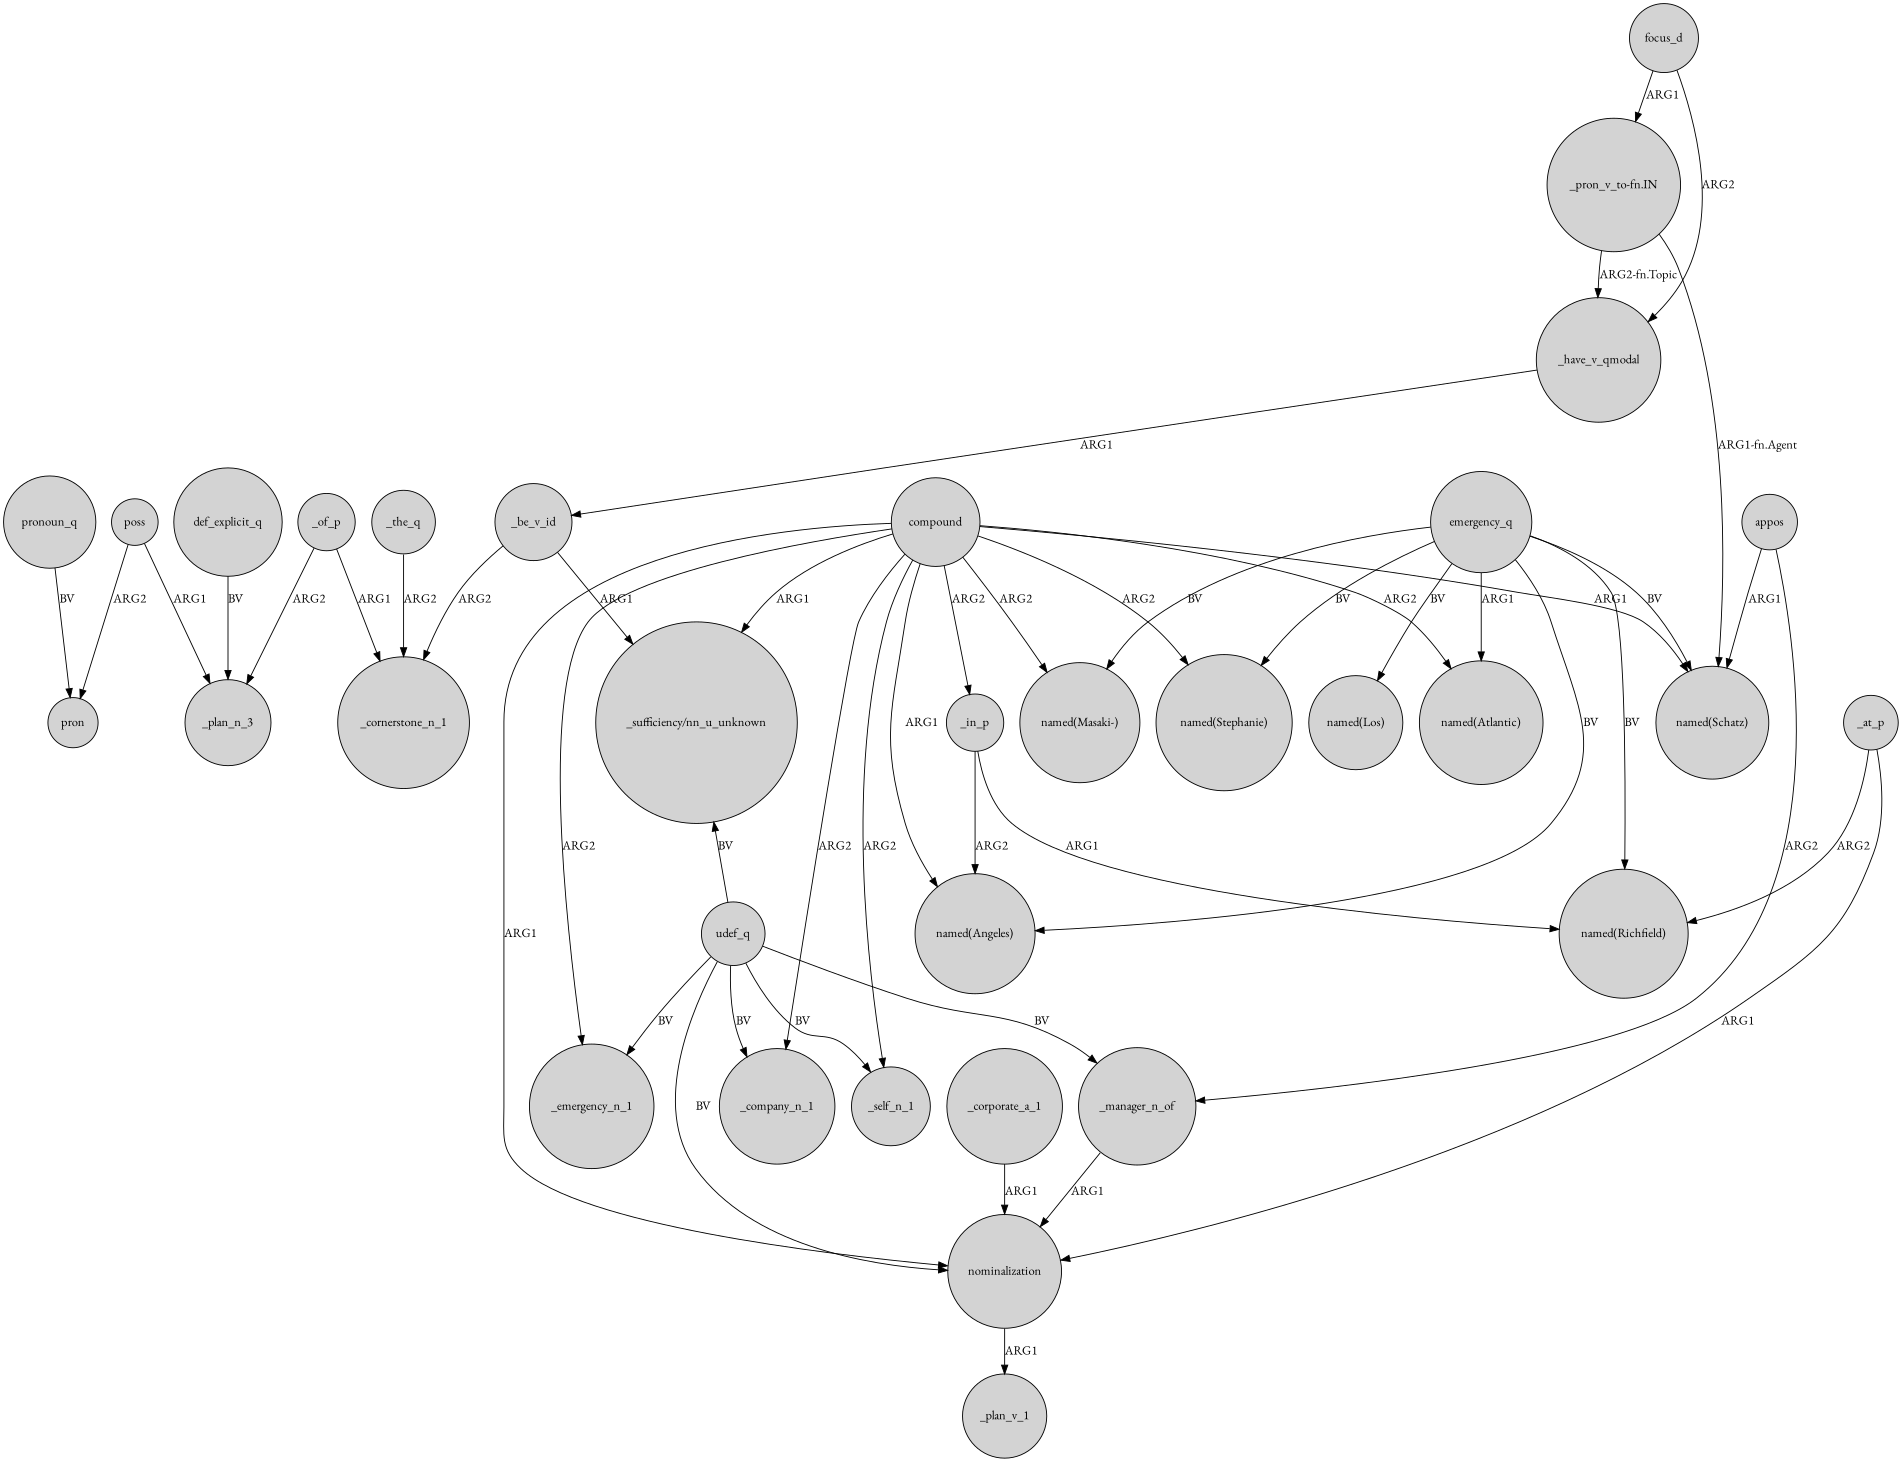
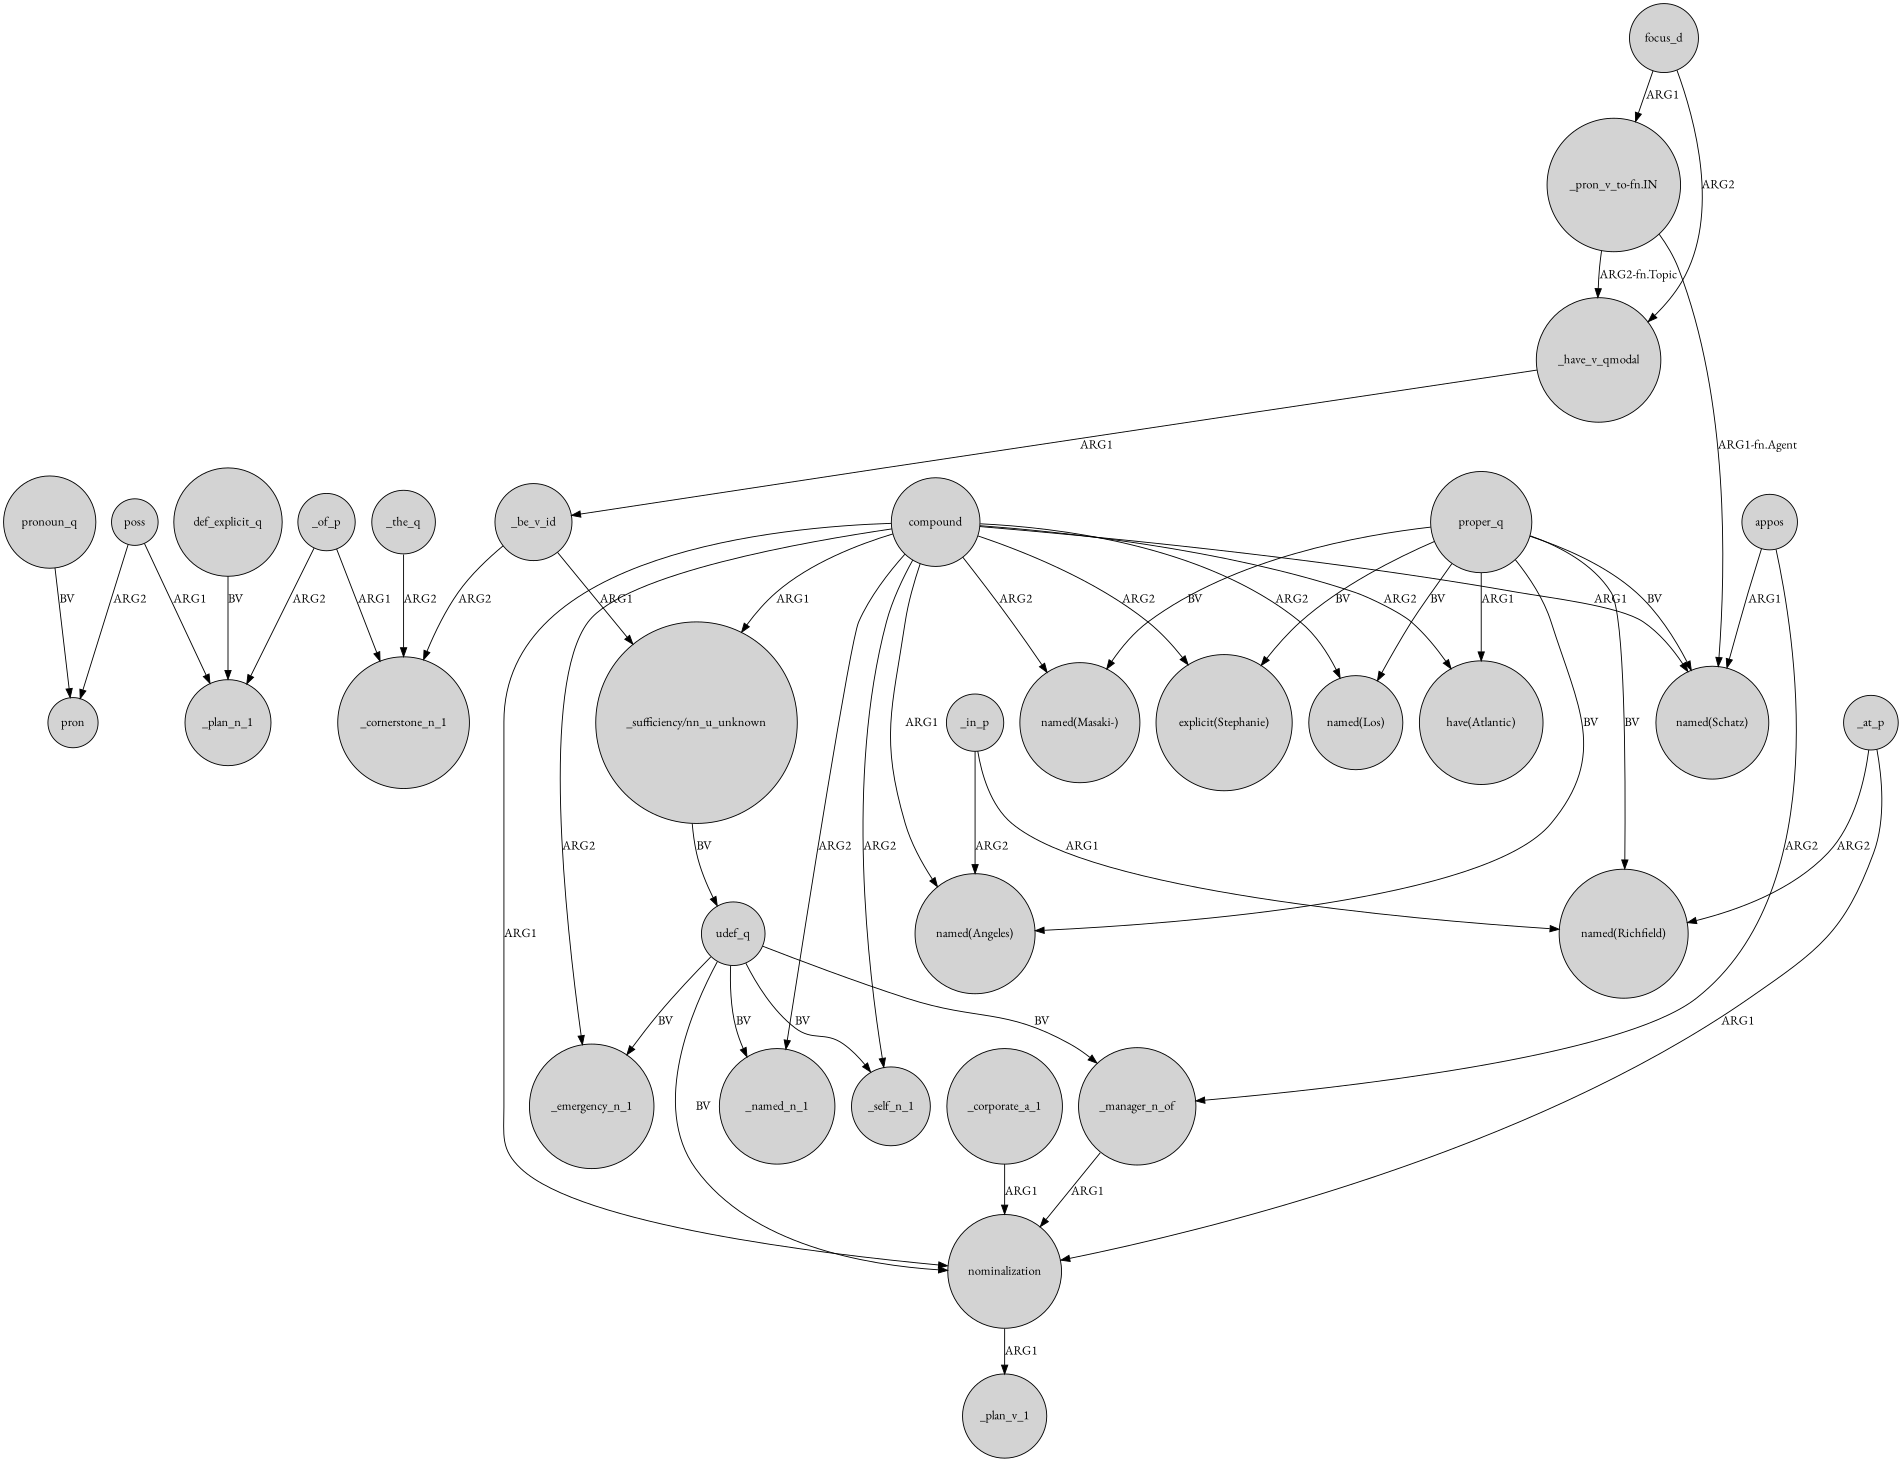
node "emergency_q": label "emergency_q" -> "proper_q"
edge "compound" -> "_in_p": now "compound" -> "named(Los)"
node "_plan_n_3": label "_plan_n_3" -> "_plan_n_1"
node "named(Stephanie)": label "named(Stephanie)" -> "explicit(Stephanie)"
node "named(Atlantic)": label "named(Atlantic)" -> "have(Atlantic)"
edge "udef_q" -> "_sufficiency/nn_u_unknown": reversed
node "_company_n_1": label "_company_n_1" -> "_named_n_1"
